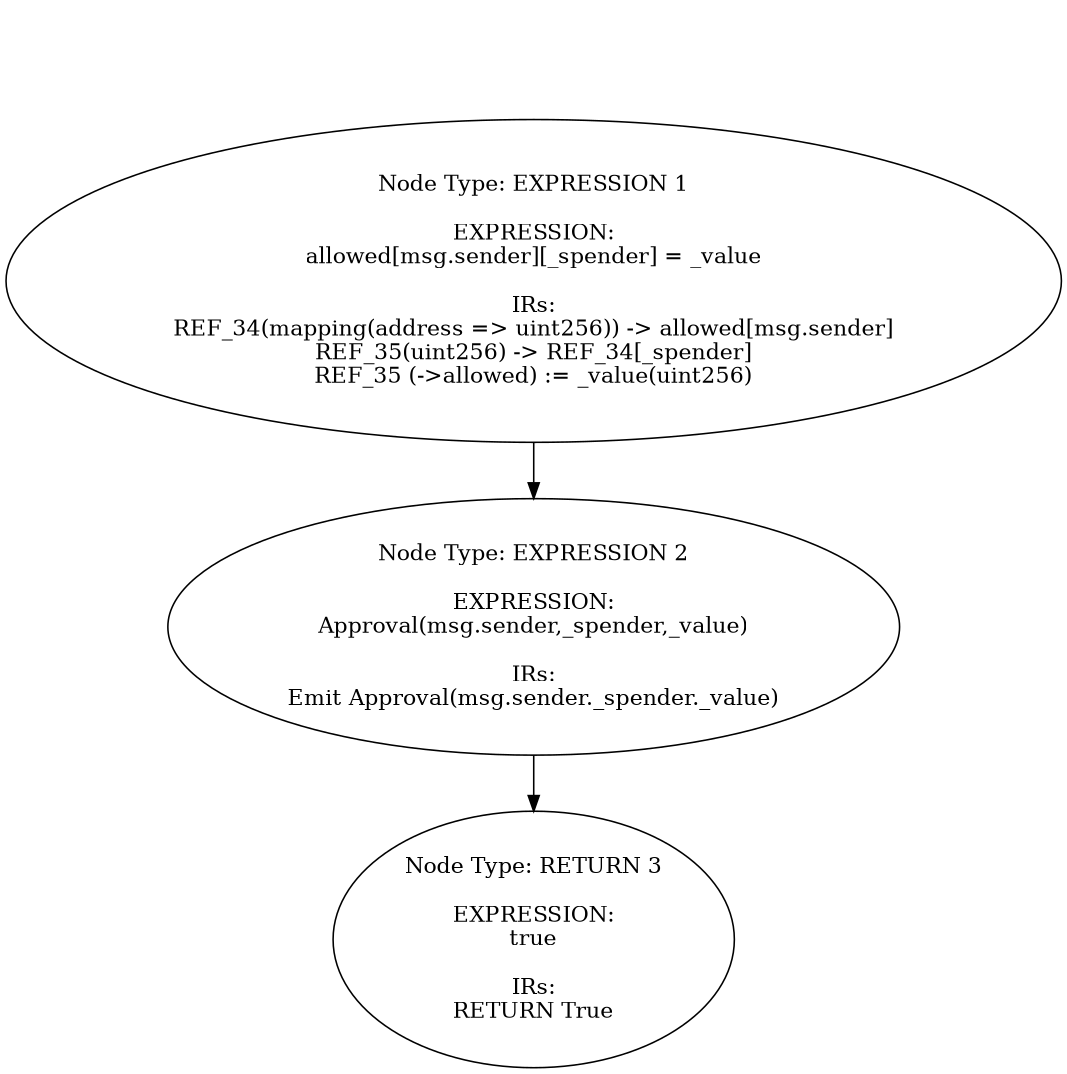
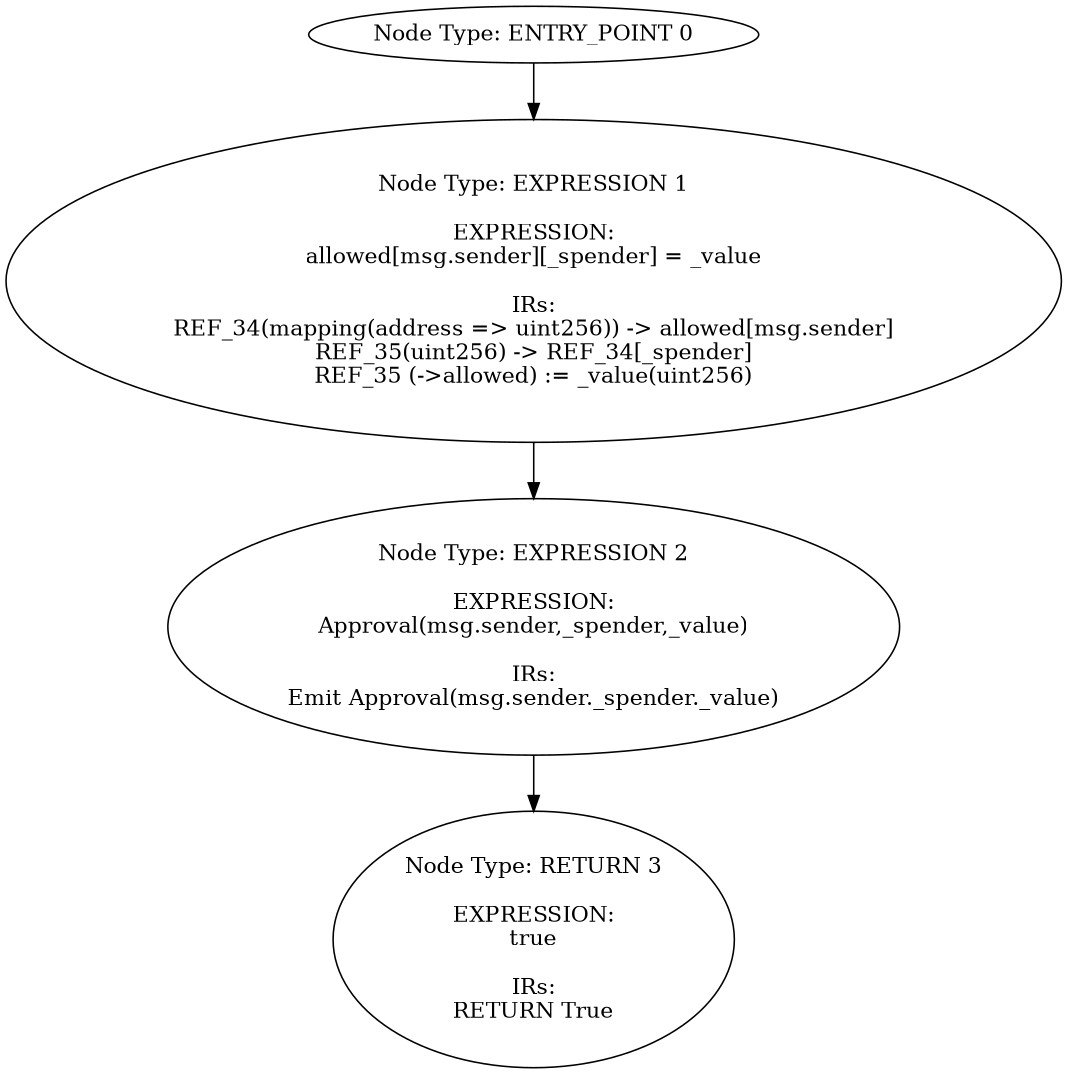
node "Node Type: ENTRY_POINT 0": added
